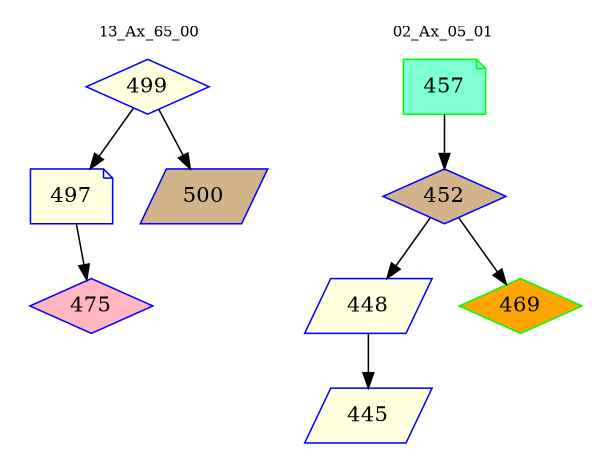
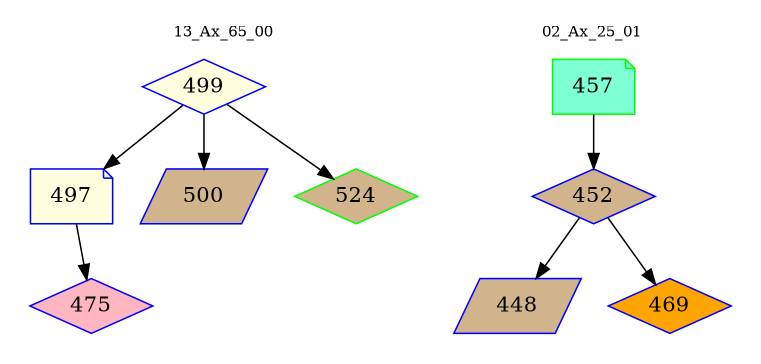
cluster "02_Ax_05_01": label "02_Ax_05_01" -> "02_Ax_25_01"
node "524": added
node "448": fillcolor lightyellow -> tan
node "469": color green -> blue
node "445": removed
